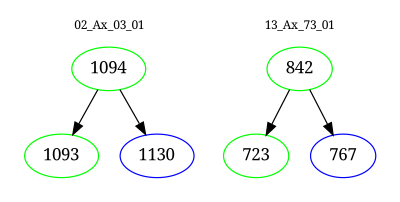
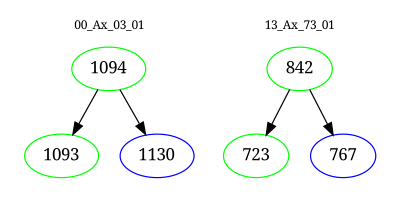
cluster "02_Ax_03_01": label "02_Ax_03_01" -> "00_Ax_03_01"
